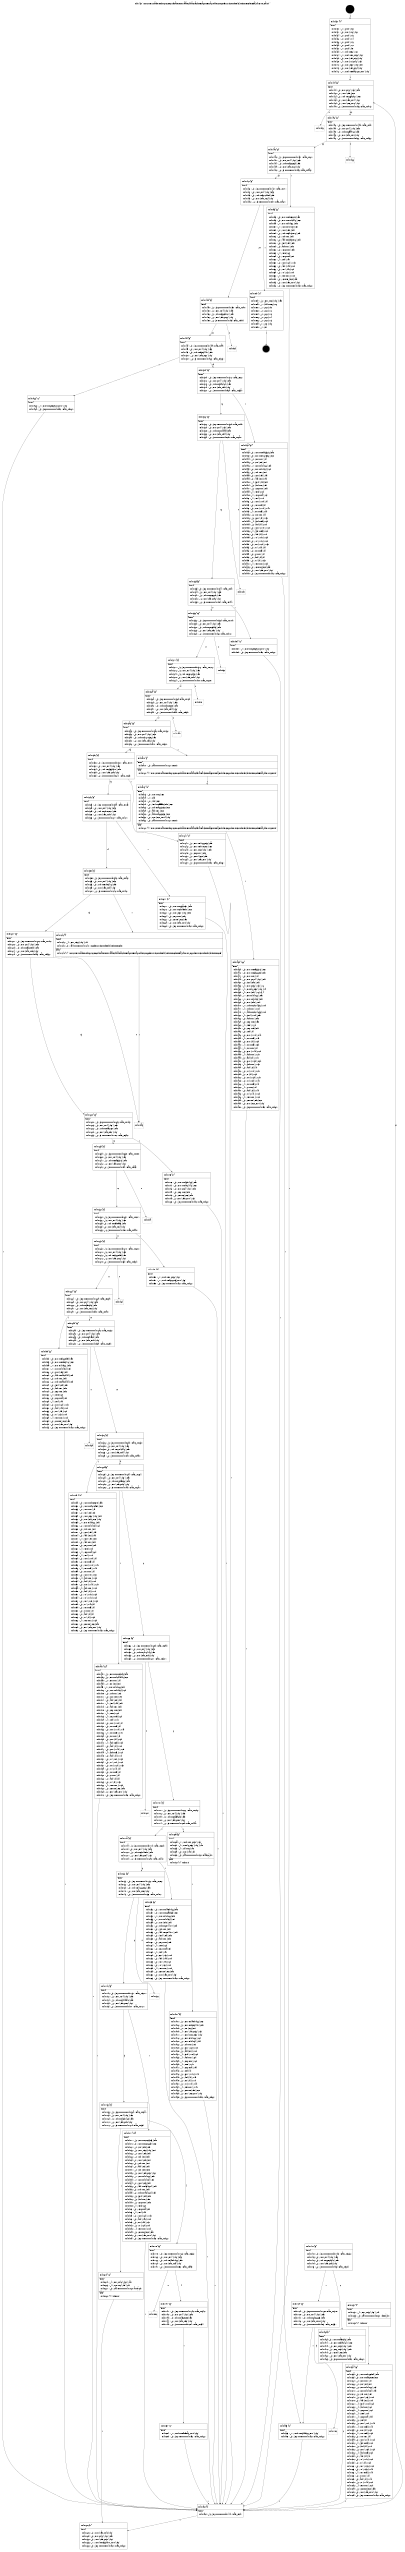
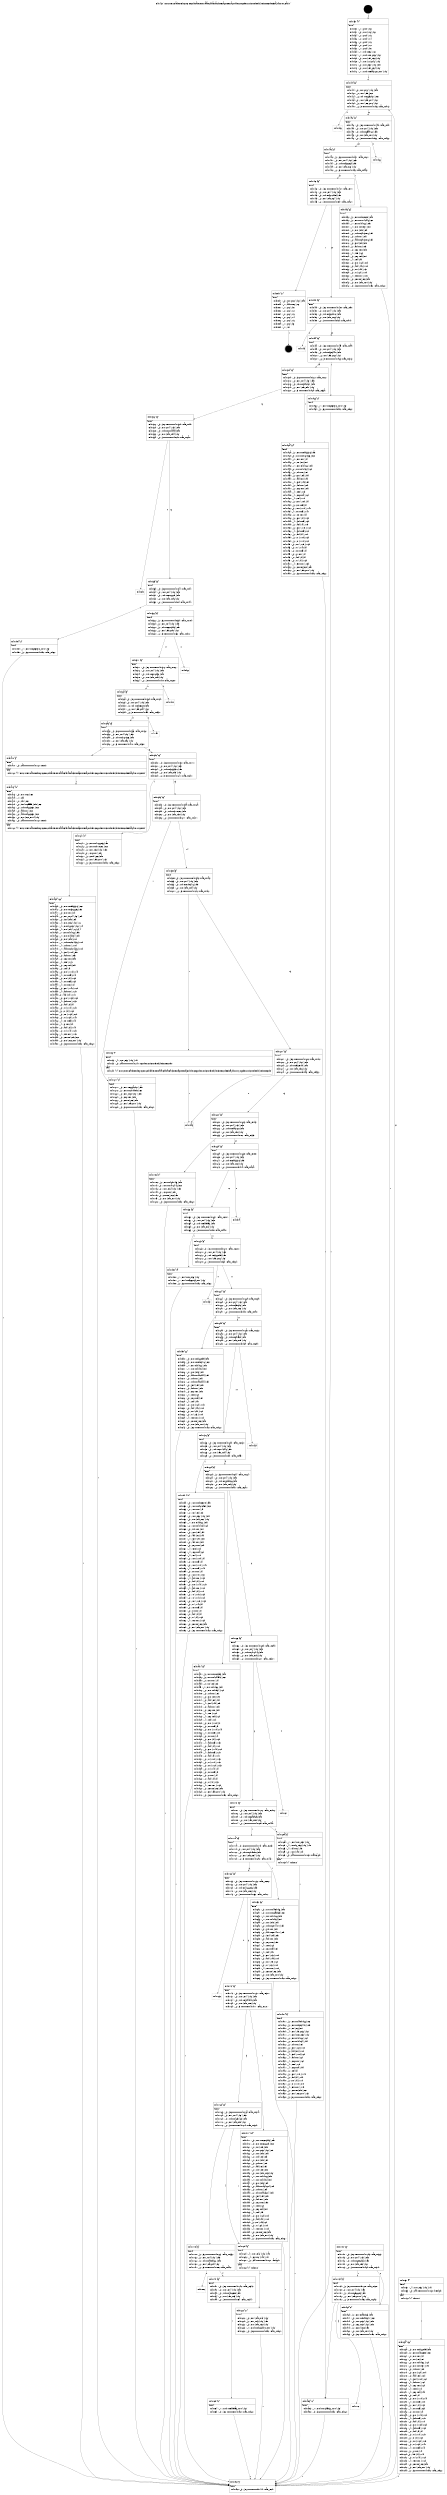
edge "0x401fb2 [5]" -> "0x40182c [21]": reversed
